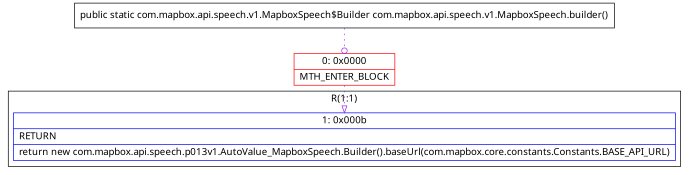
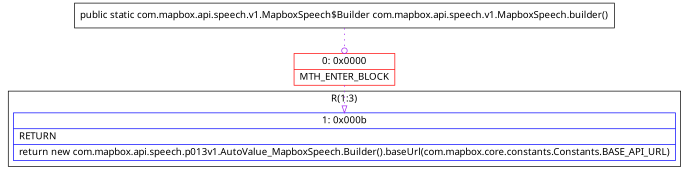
cluster "R(1:1)": label "R(1:1)" -> "R(1:3)"
